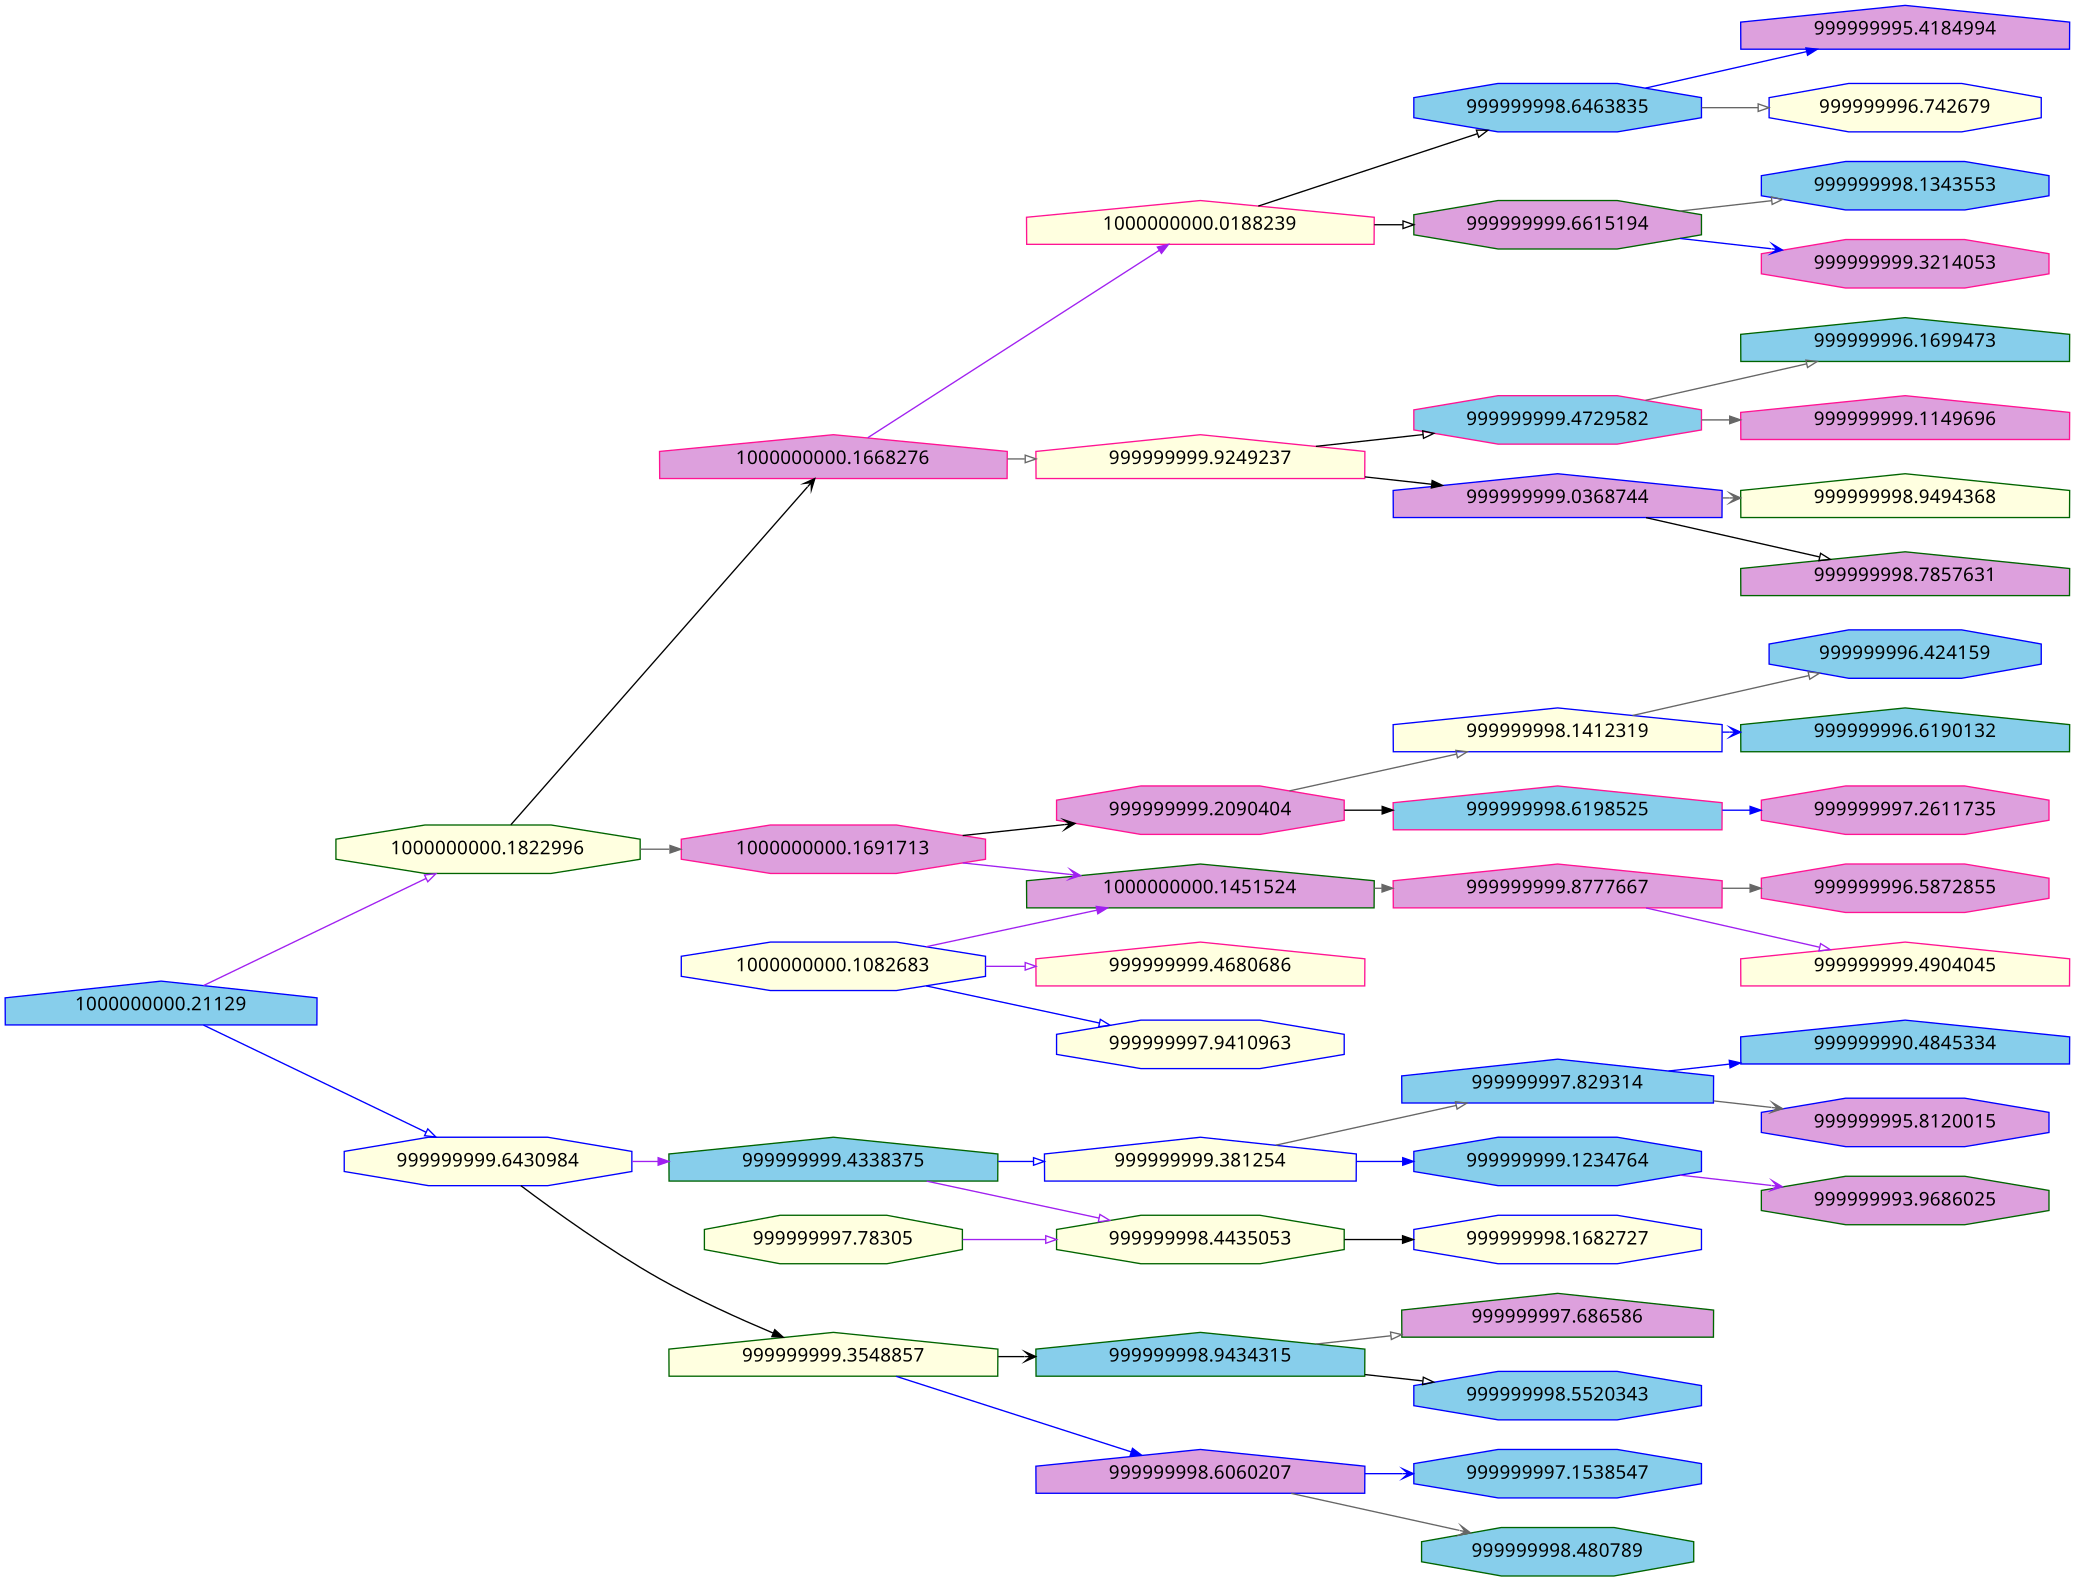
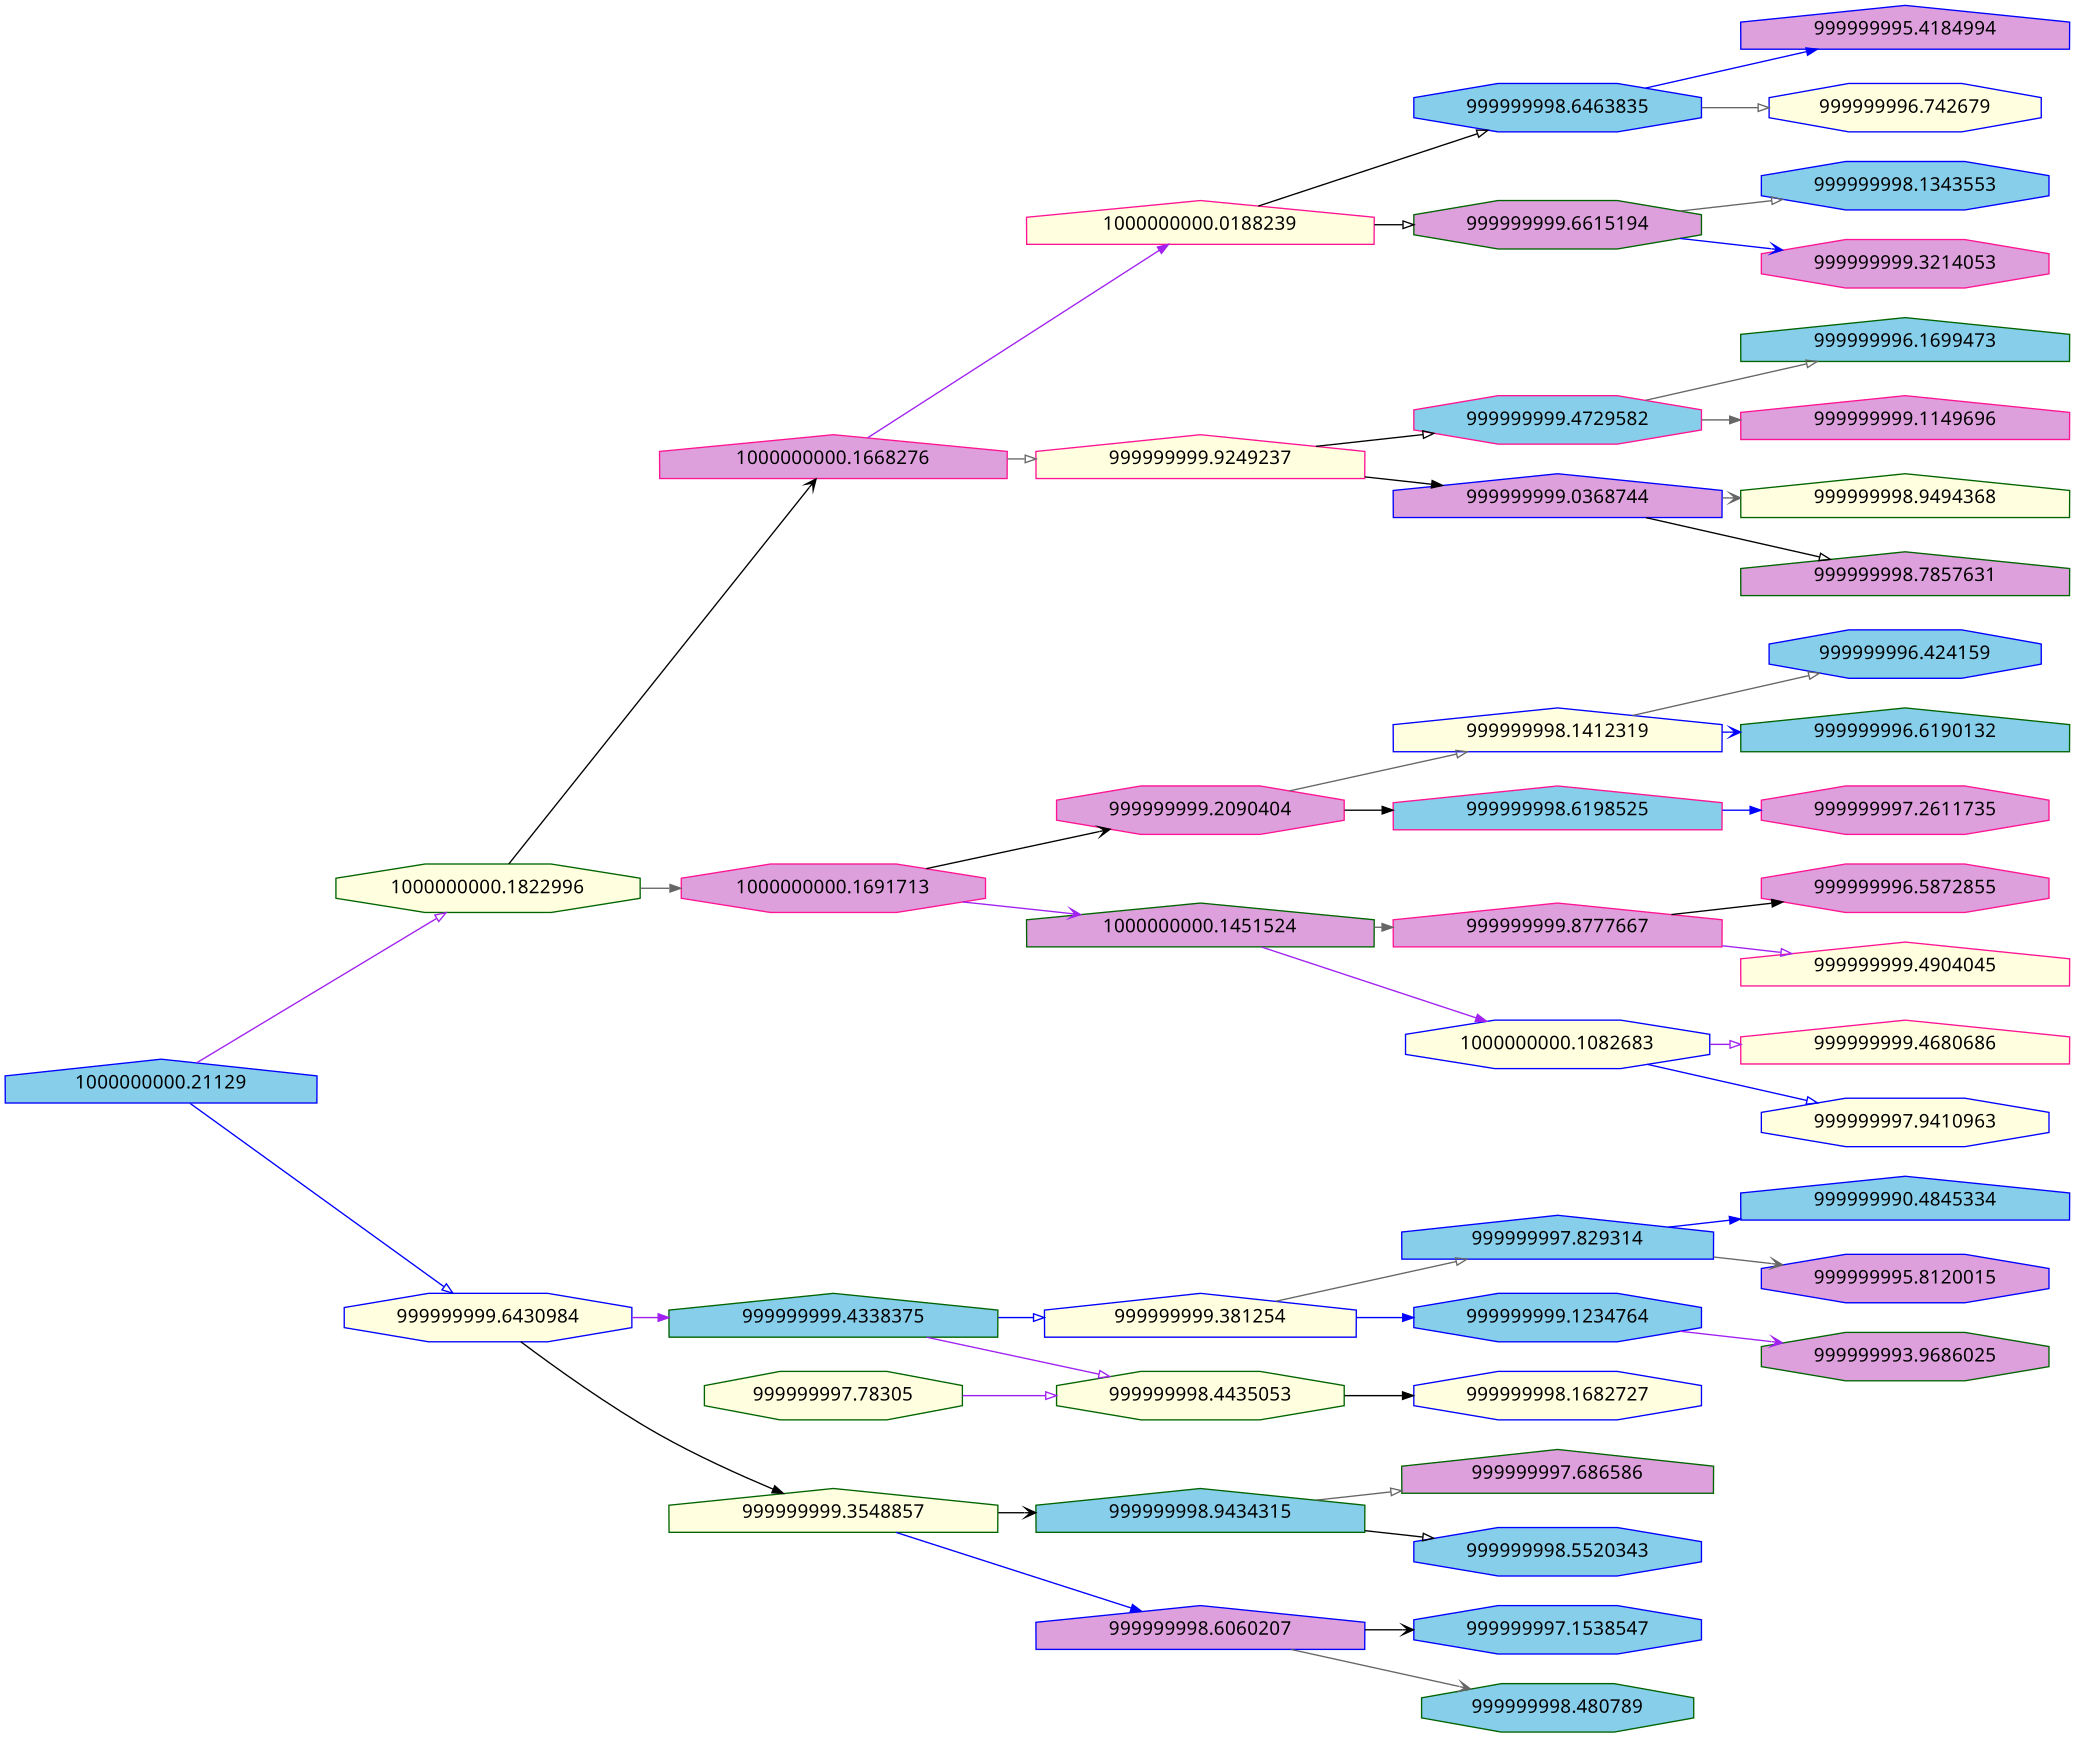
edge "999999999.8777667" -> "999999996.5872855": color gray40 -> black
edge "1000000000.1082683" -> "1000000000.1451524": reversed
edge "999999998.6060207" -> "999999997.1538547": color blue -> black
